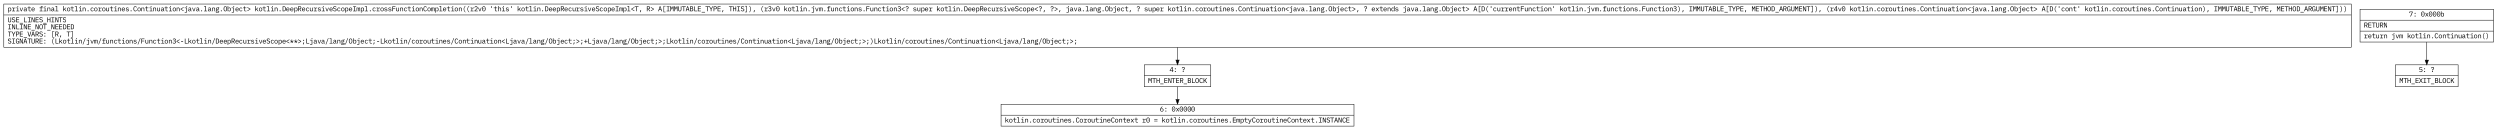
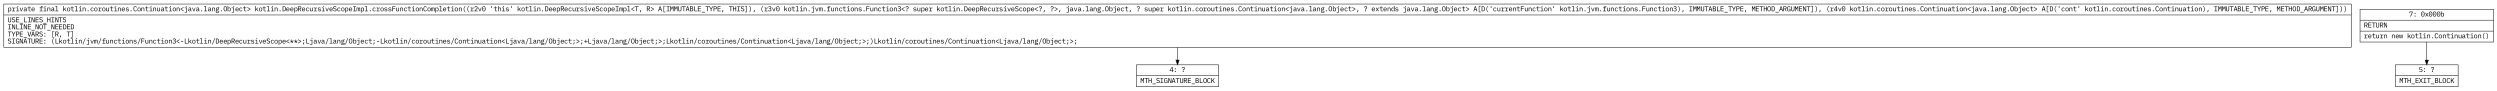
node "7: 0x000b": text "return jvm kotlin.Continuation()" -> "return new kotlin.Continuation()"
node "4: ?": text "MTH_ENTER_BLOCK" -> "MTH_SIGNATURE_BLOCK"
node "6: 0x0000": removed
